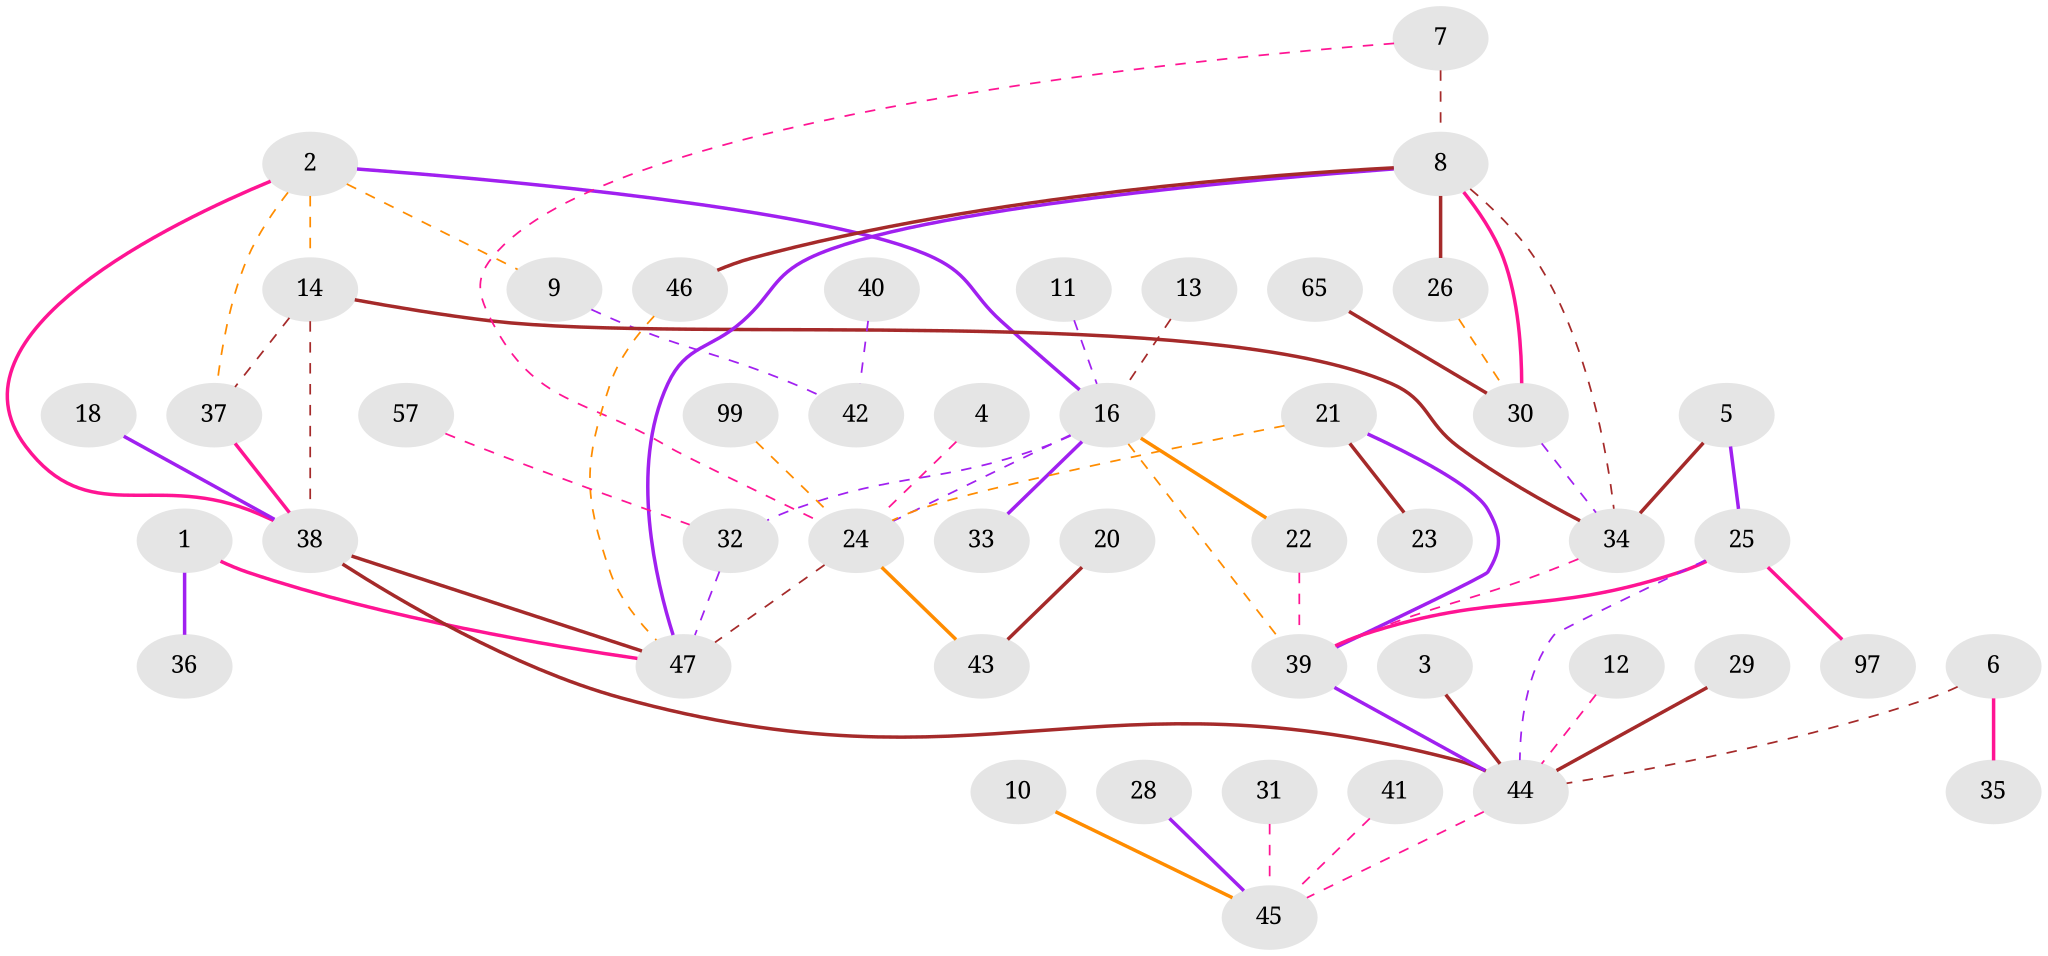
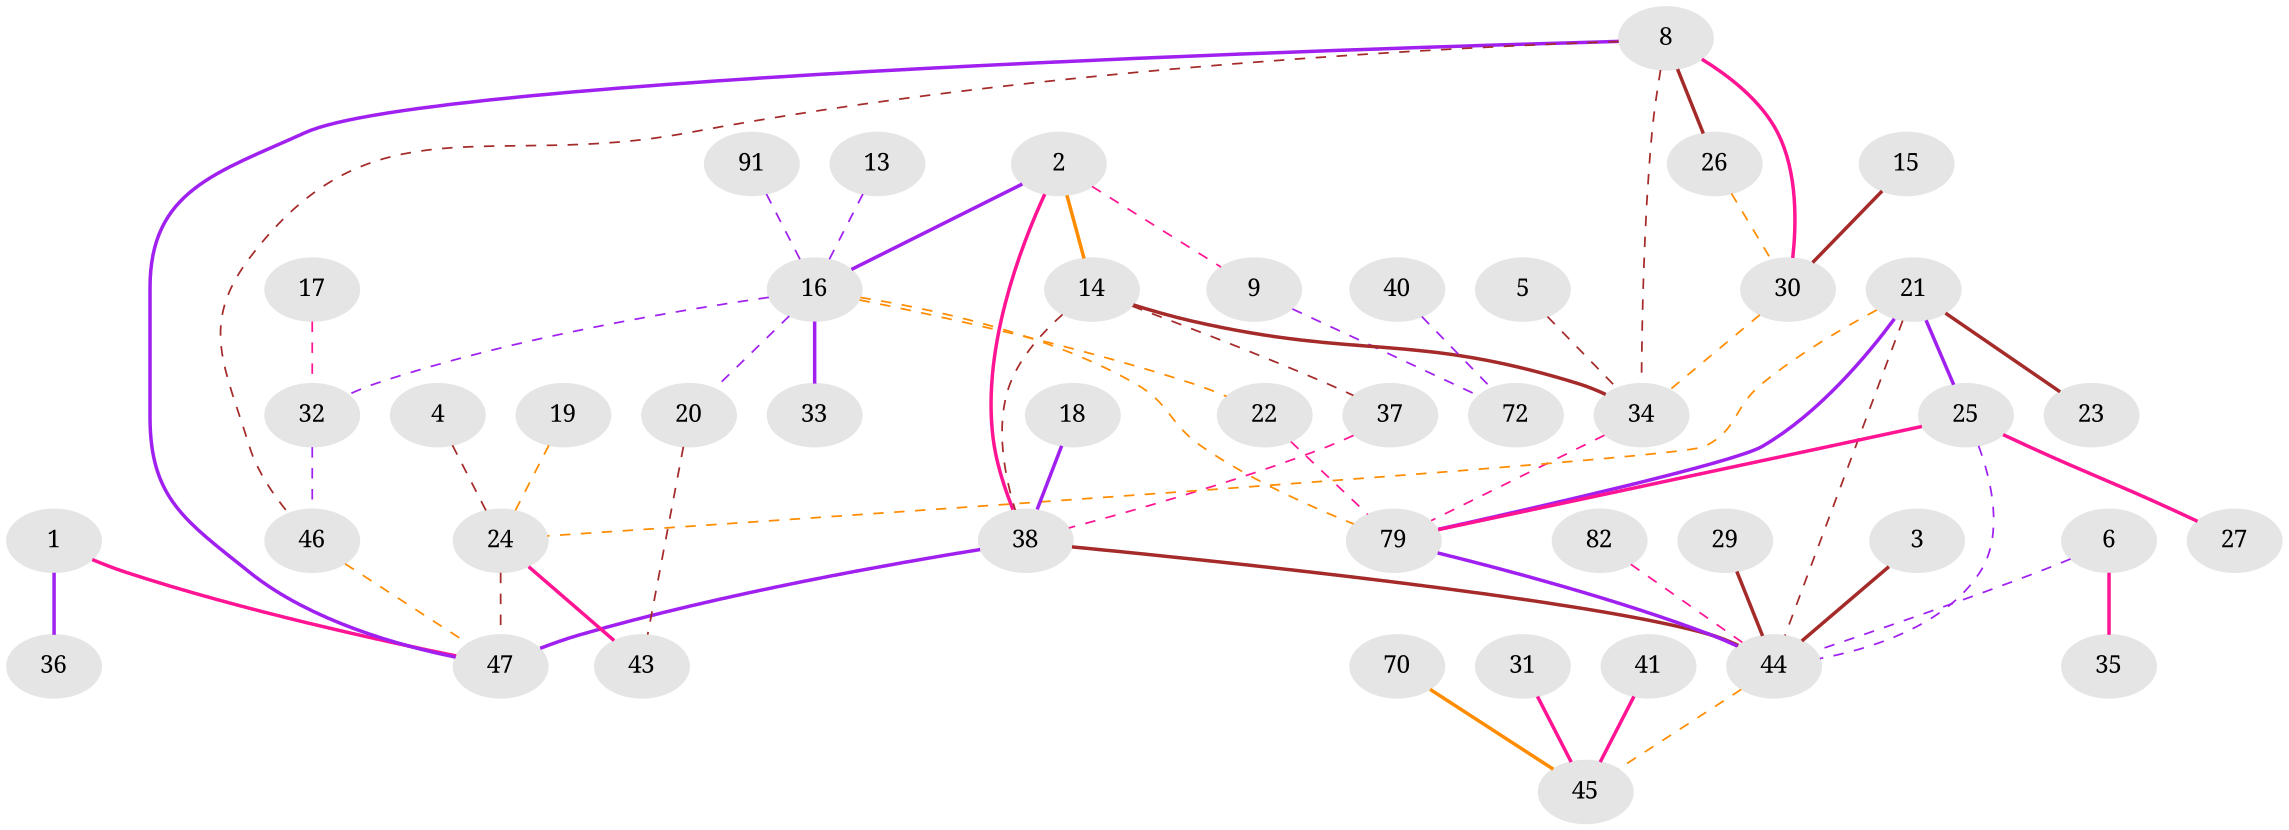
node "7": removed
edge "8" -- "46": style bold -> dashed
edge "2" -- "14": style dashed -> bold
edge "2" -- "9": color darkorange -> deeppink
edge "2" -- "37": removed
node "11": label "11" -> "91"
node "65": label "65" -> "15"
edge "13" -- "16": color brown -> purple
node "57": label "57" -> "17"
node "99": label "99" -> "19"
node "42": label "42" -> "72"
edge "4" -- "24": color deeppink -> brown
edge "37" -- "38": style bold -> dashed
edge "16" -- "24": now "16" -- "20"
edge "16" -- "22": style bold -> dashed
edge "30" -- "34": color purple -> darkorange
edge "5" -- "34": style bold -> dashed
edge "5" -- "25": now "21" -- "25"
edge "21" -- "44": added
edge "32" -- "47": now "32" -- "46"
edge "24" -- "43": color darkorange -> deeppink
edge "20" -- "43": style bold -> dashed
edge "38" -- "47": color brown -> purple
node "39": label "39" -> "79"
node "12": label "12" -> "82"
node "97": label "97" -> "27"
edge "6" -- "44": color brown -> purple
node "10": label "10" -> "70"
node "28": removed
edge "31" -- "45": style dashed -> bold
edge "41" -- "45": style dashed -> bold
edge "44" -- "45": color deeppink -> darkorange
